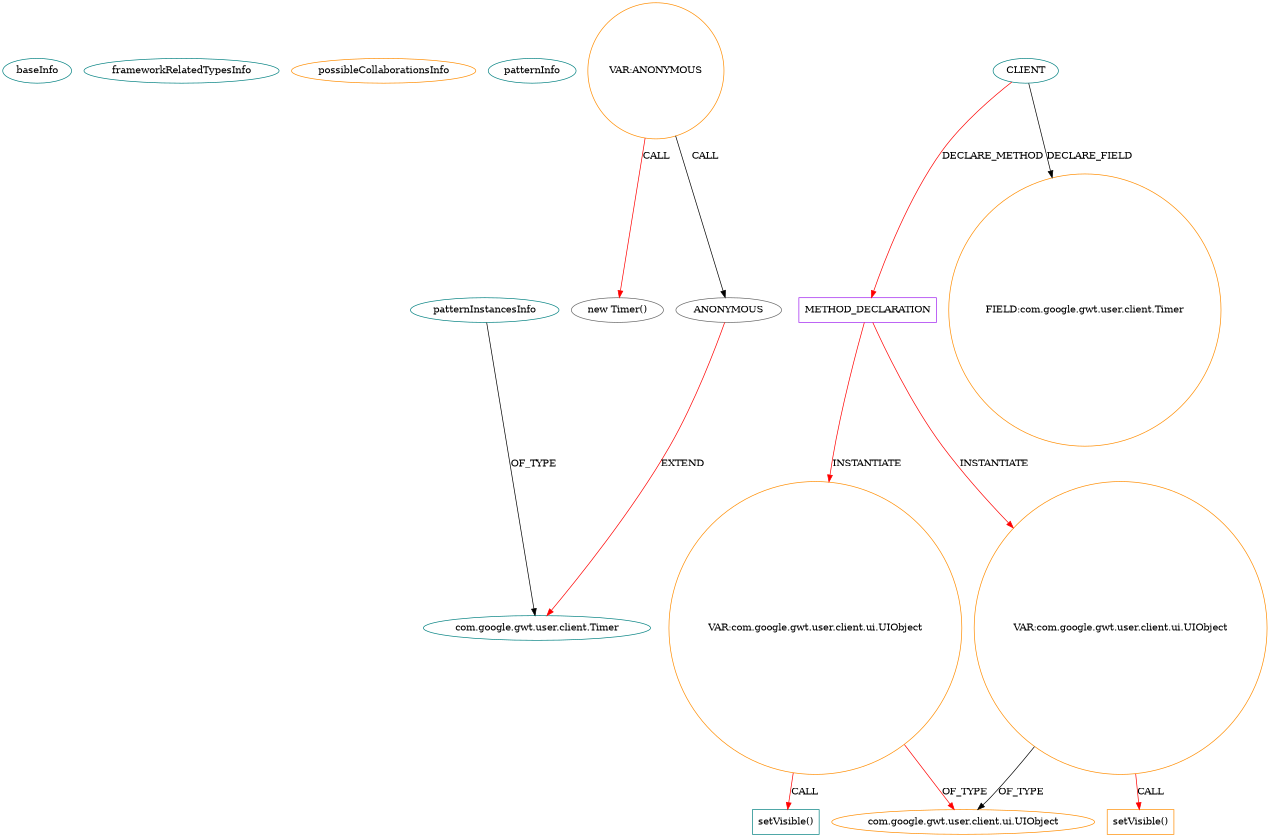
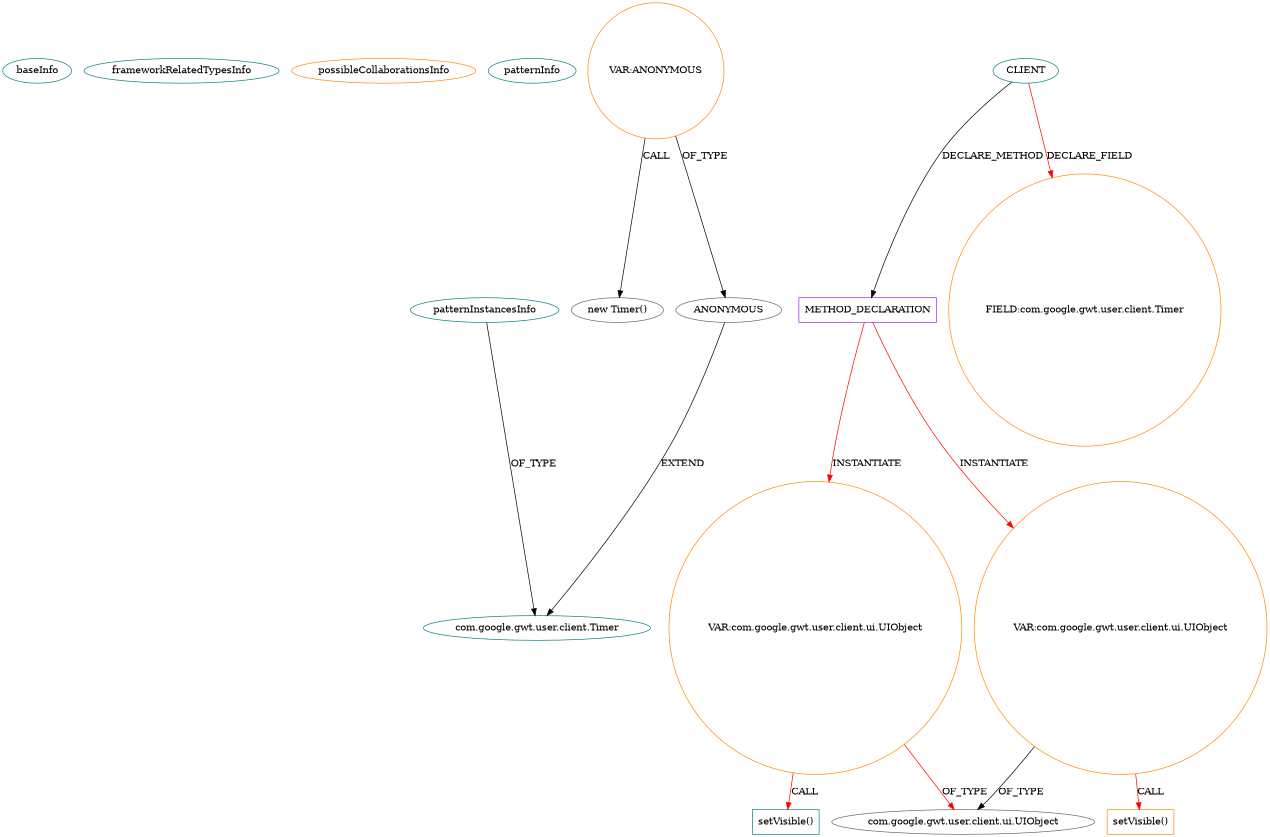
edge "CLIENT" -> "FIELD:com.google.gwt.user.client.Timer": color black -> red
edge "VAR:ANONYMOUS" -> "ANONYMOUS": label "CALL" -> "OF_TYPE"
edge "CLIENT" -> "METHOD_DECLARATION": color red -> black
edge "VAR:ANONYMOUS" -> "new Timer()": color red -> black
edge "ANONYMOUS" -> "com.google.gwt.user.client.Timer": color red -> black
node "com.google.gwt.user.client.ui.UIObject": color darkorange -> gray40
